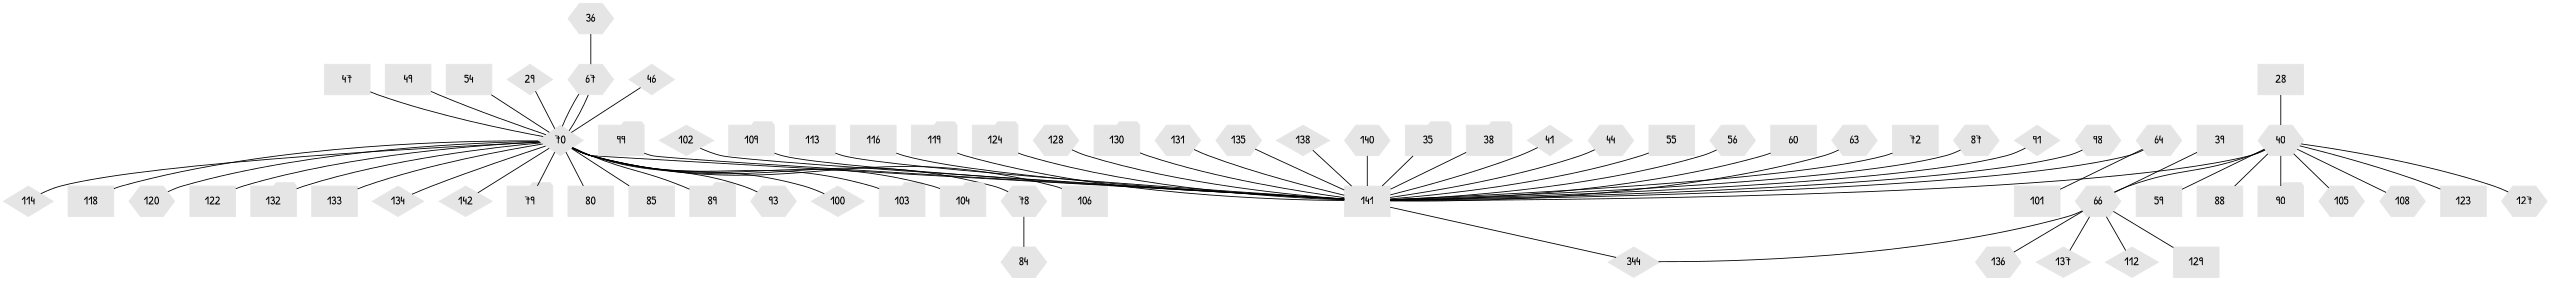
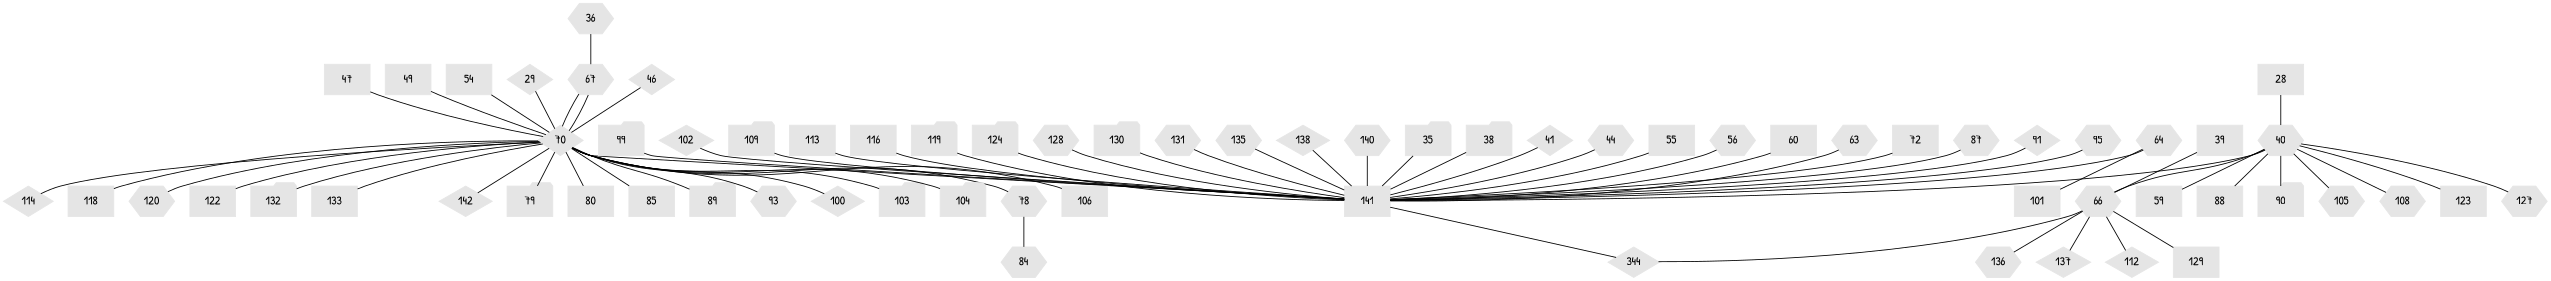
node "98": label "98" -> "95"
node "134": removed
